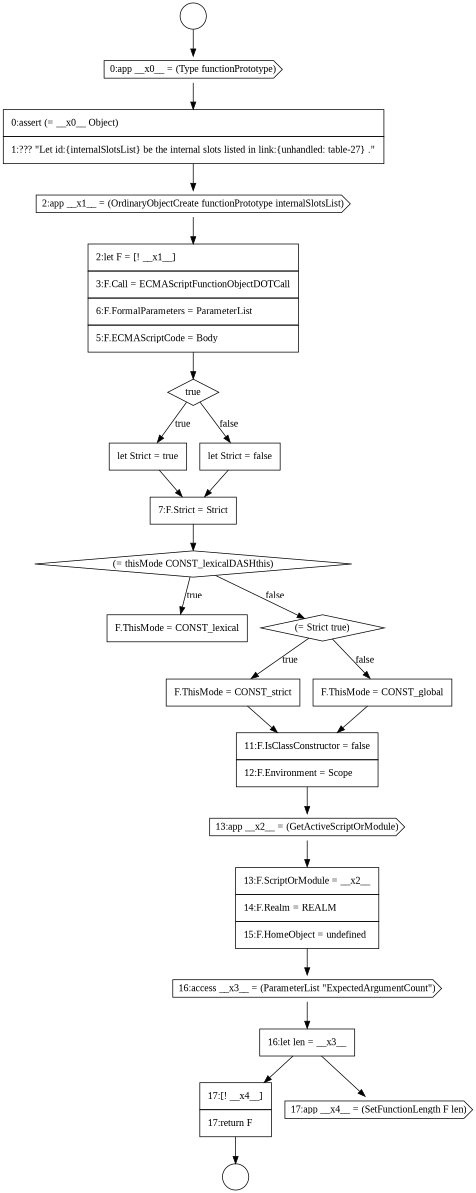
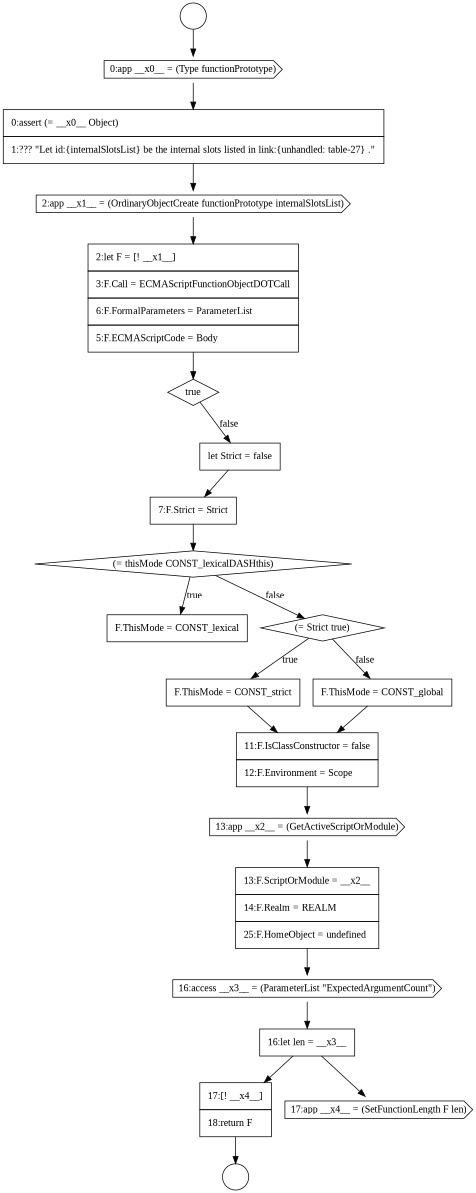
node "let Strict = true": removed
node "13:F.ScriptOrModule = __x2__": text "15:F.HomeObject = undefined" -> "25:F.HomeObject = undefined"
node "17:[! __x4__]": text "17:return F" -> "18:return F"
